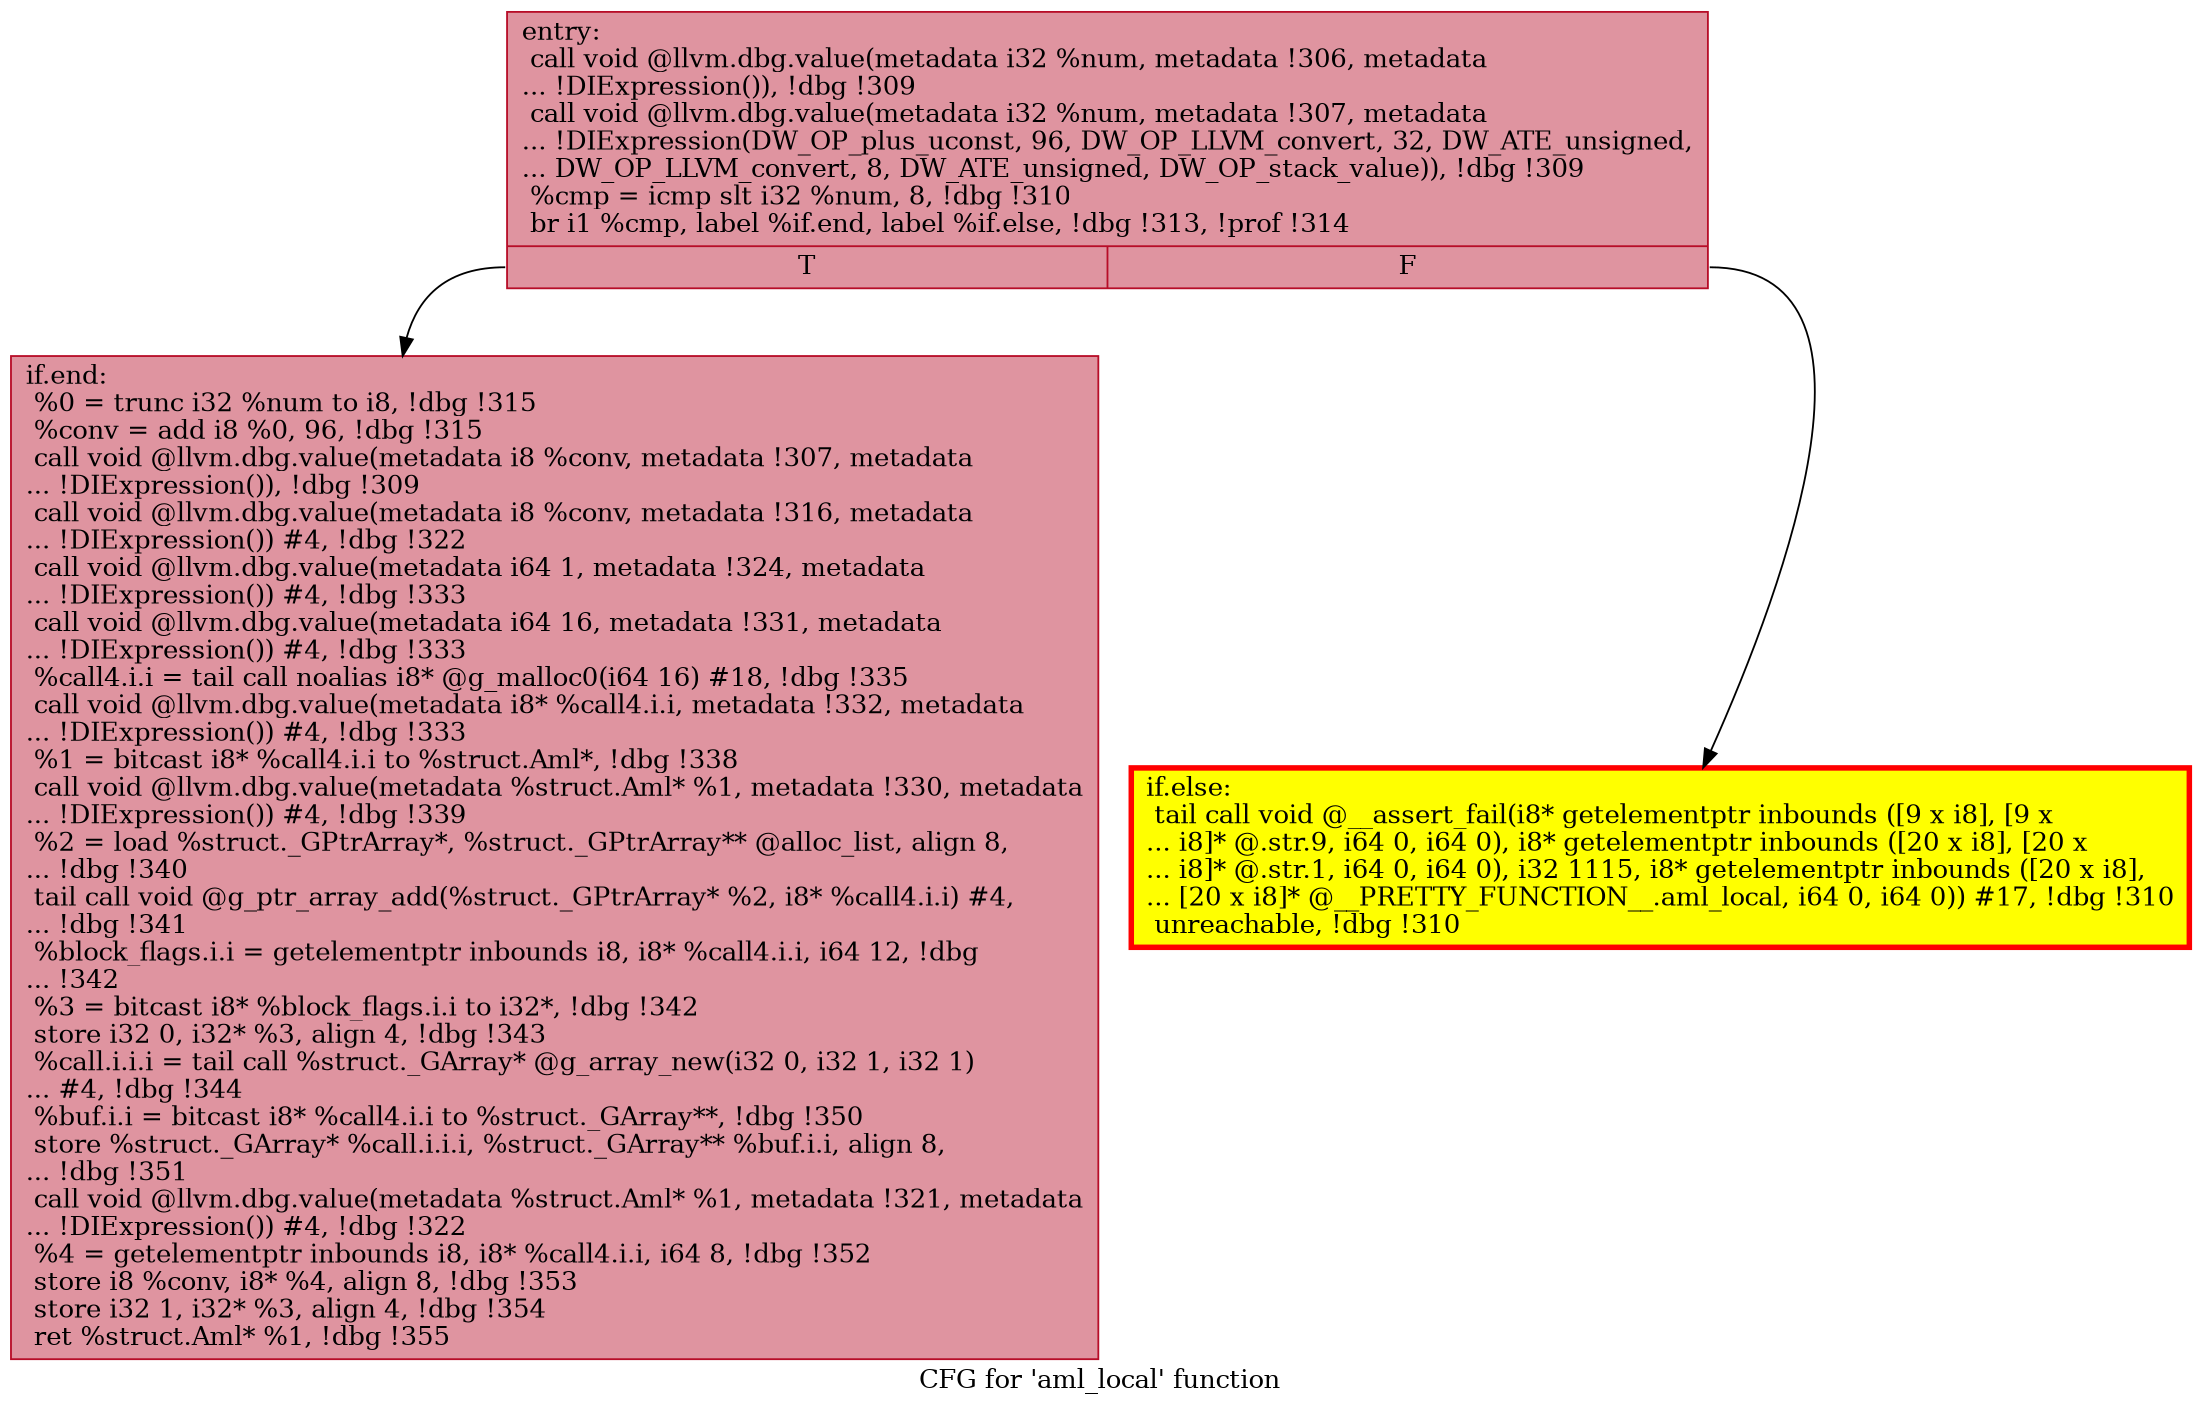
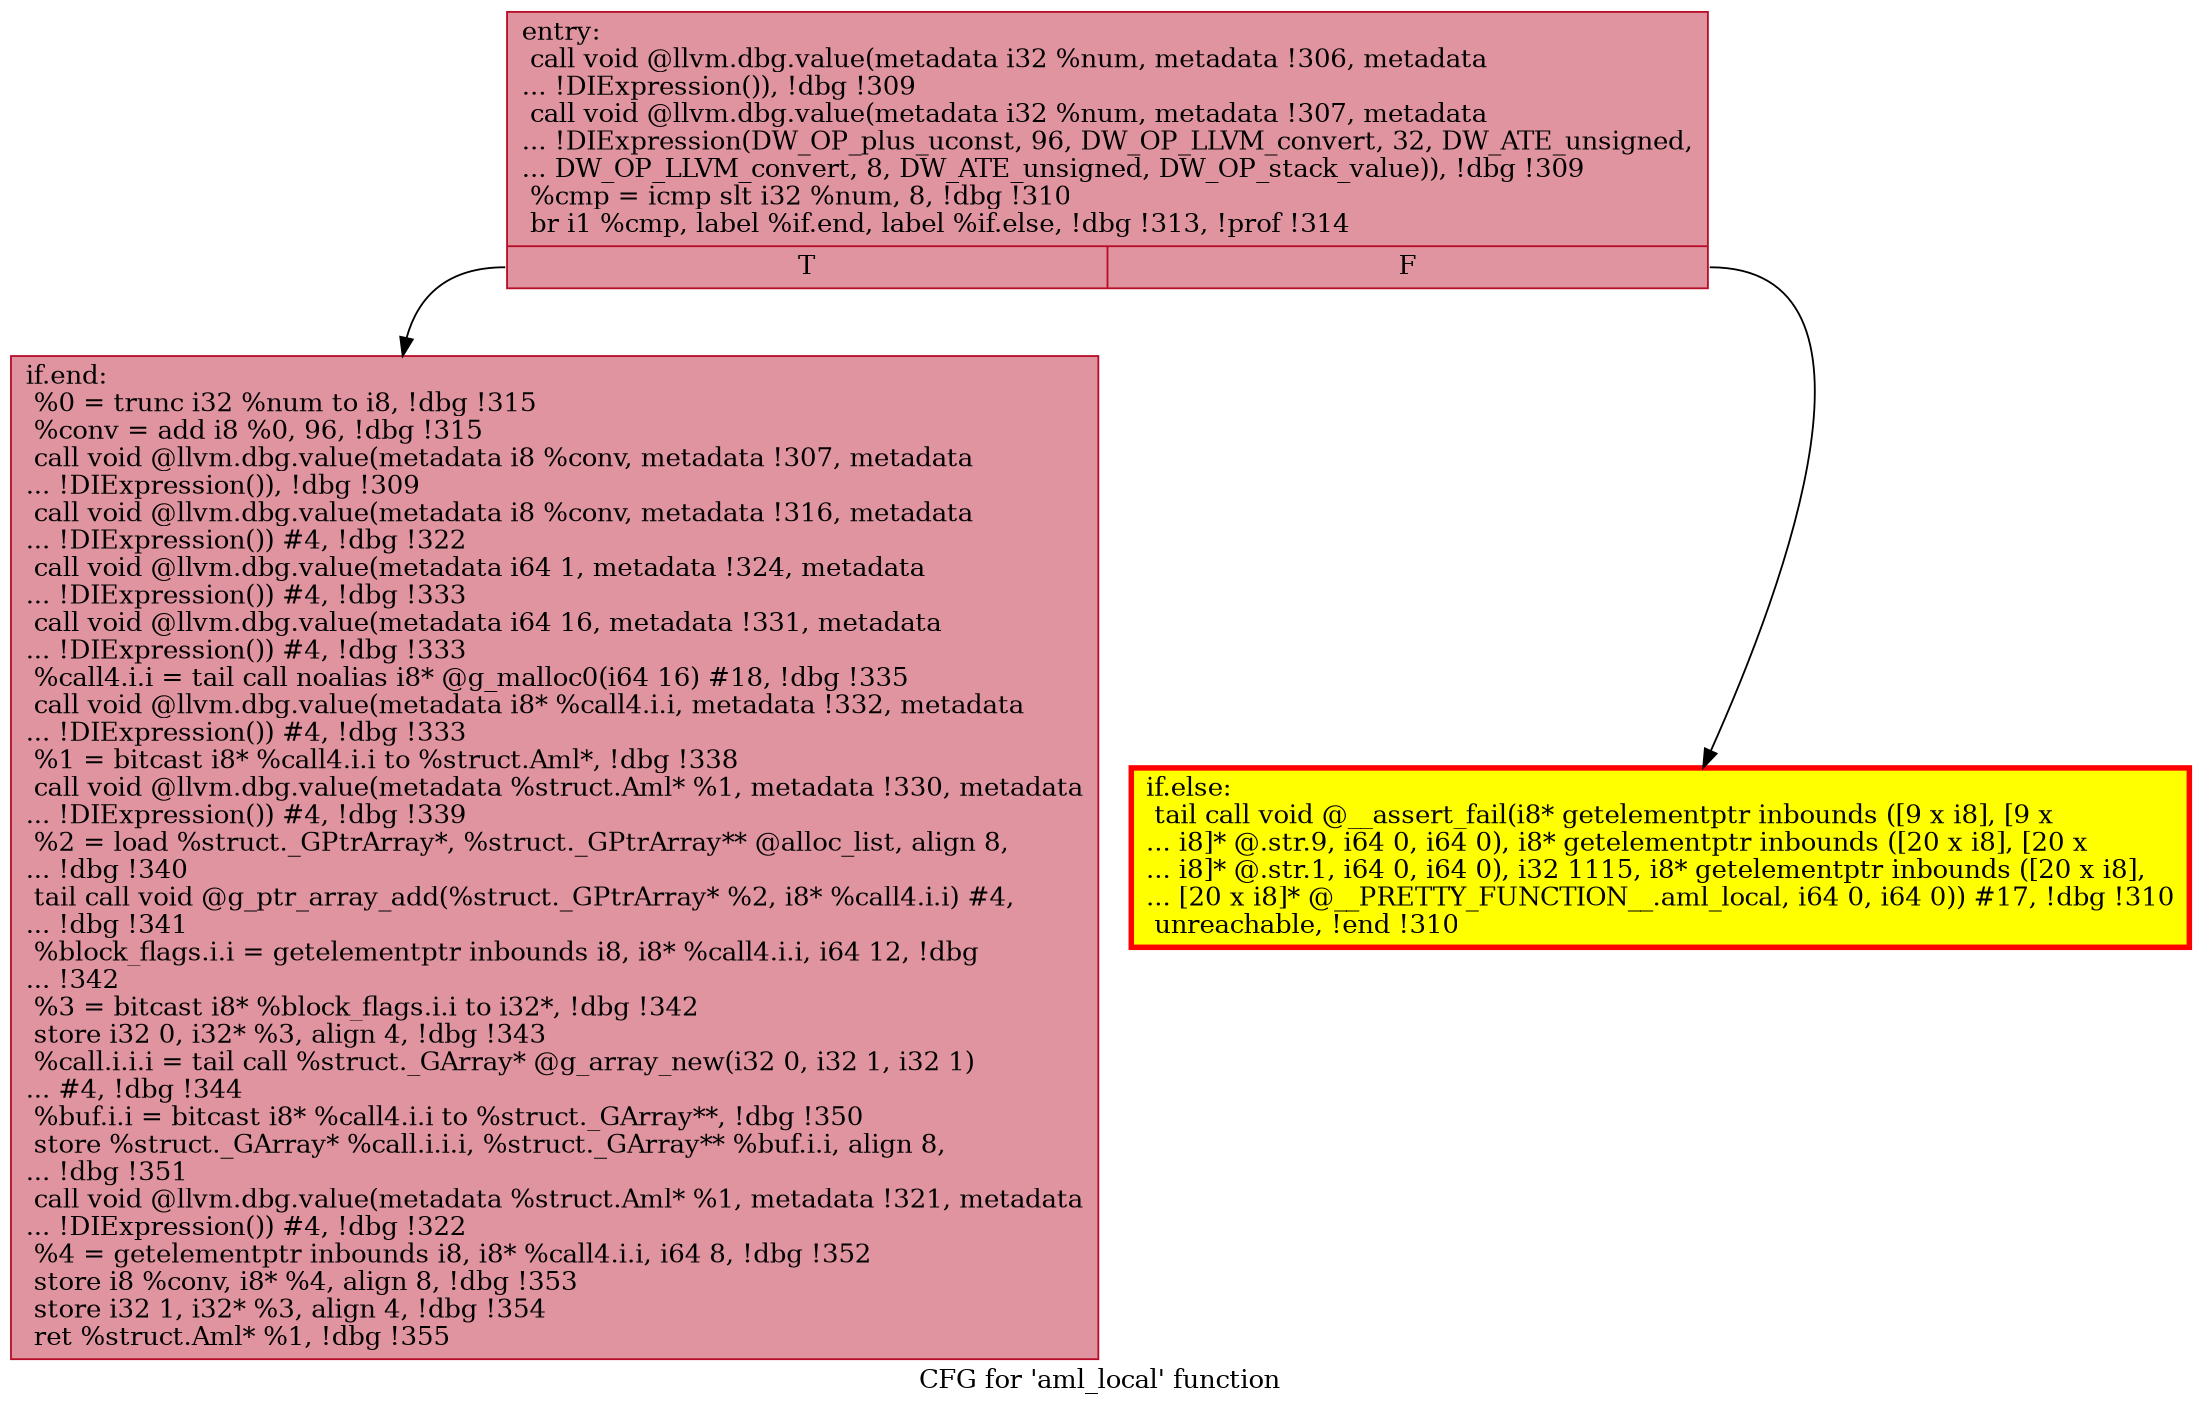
node "if.else:": text "unreachable, !dbg !310" -> "unreachable, !end !310"
